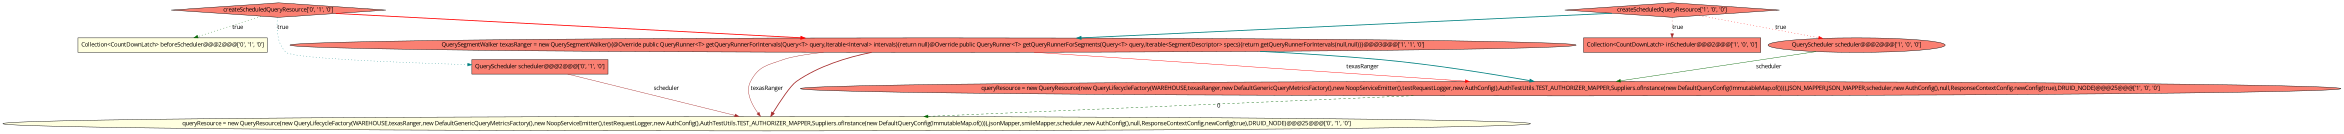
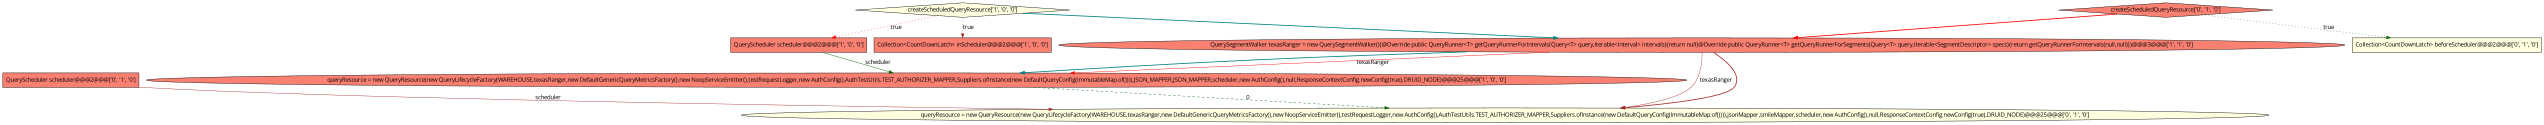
node "createScheduledQueryResource['1', '0', '0']": fillcolor salmon -> lightyellow
node "QueryScheduler scheduler@@@2@@@['1', '0', '0']": shape ellipse -> box
edge "createScheduledQueryResource['0', '1', '0']" -> "QueryScheduler scheduler@@@2@@@['0', '1', '0']": removed, label "true"
